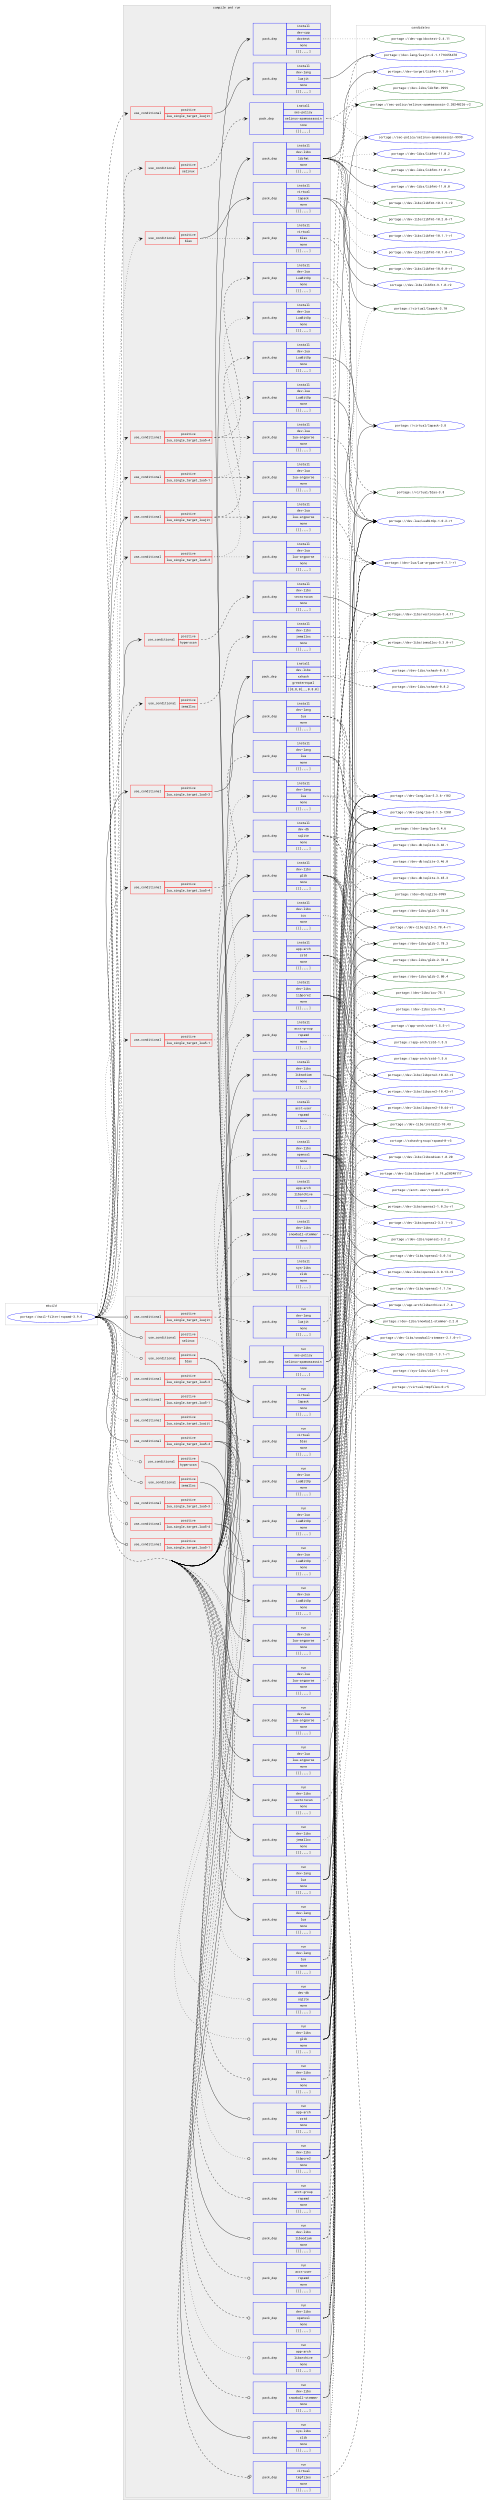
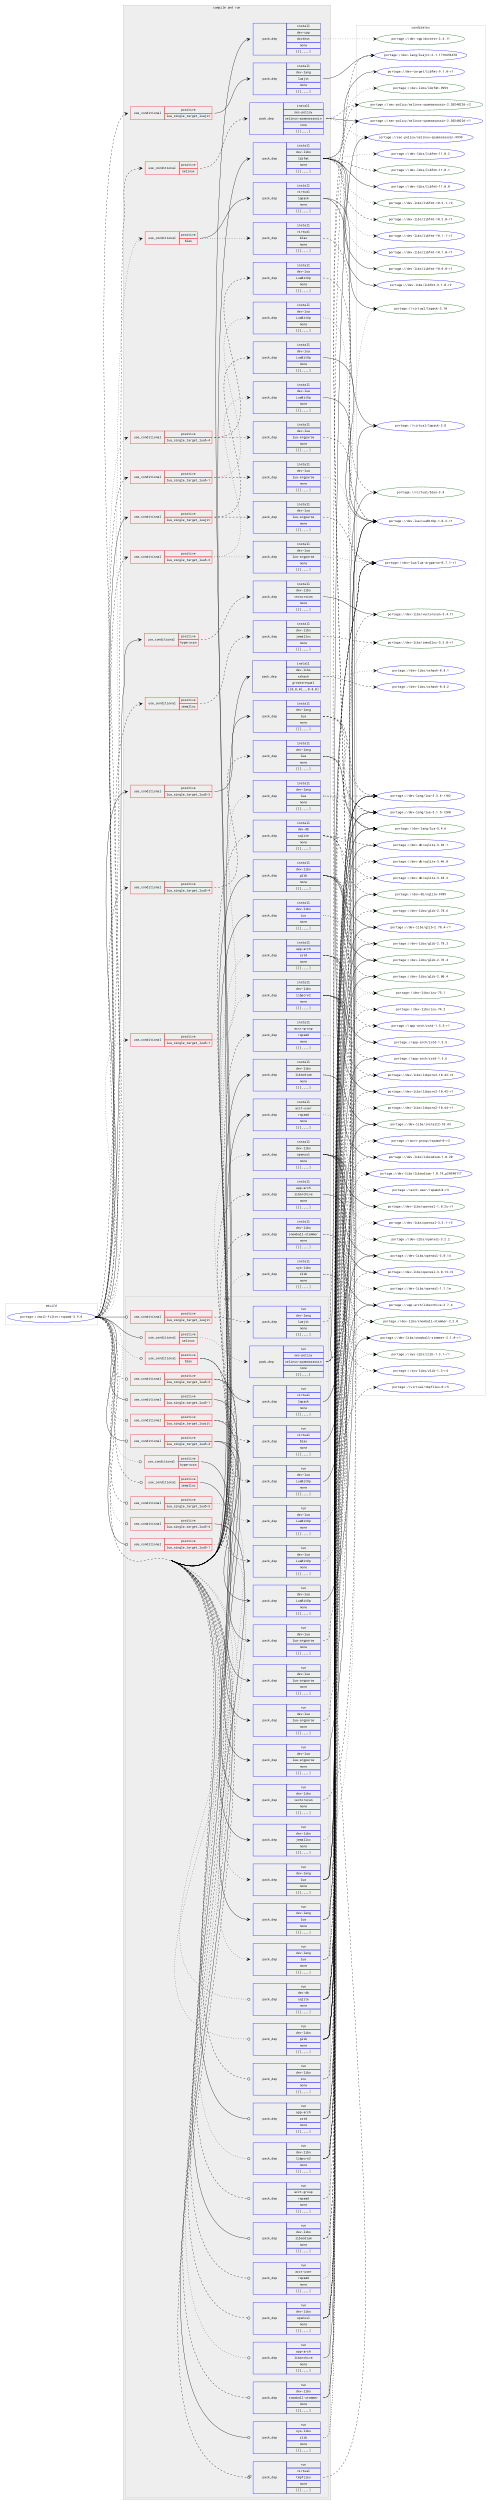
node "portage://sec-policy/selinux-spamassassin-2.20240226-r1": added
node "portage://dev-libs/libpcre2-10.44-r1": color blue -> darkgreen
node "portage://xxhash-group/rspamd-0-r3": label "portage://xxhash-group/rspamd-0-r3" -> "portage://acct-group/rspamd-0-r3"
